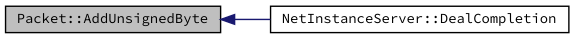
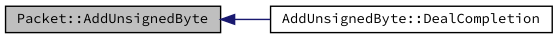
node "NetInstanceServer::DealCompletion": label "NetInstanceServer::DealCompletion" -> "AddUnsignedByte::DealCompletion"
